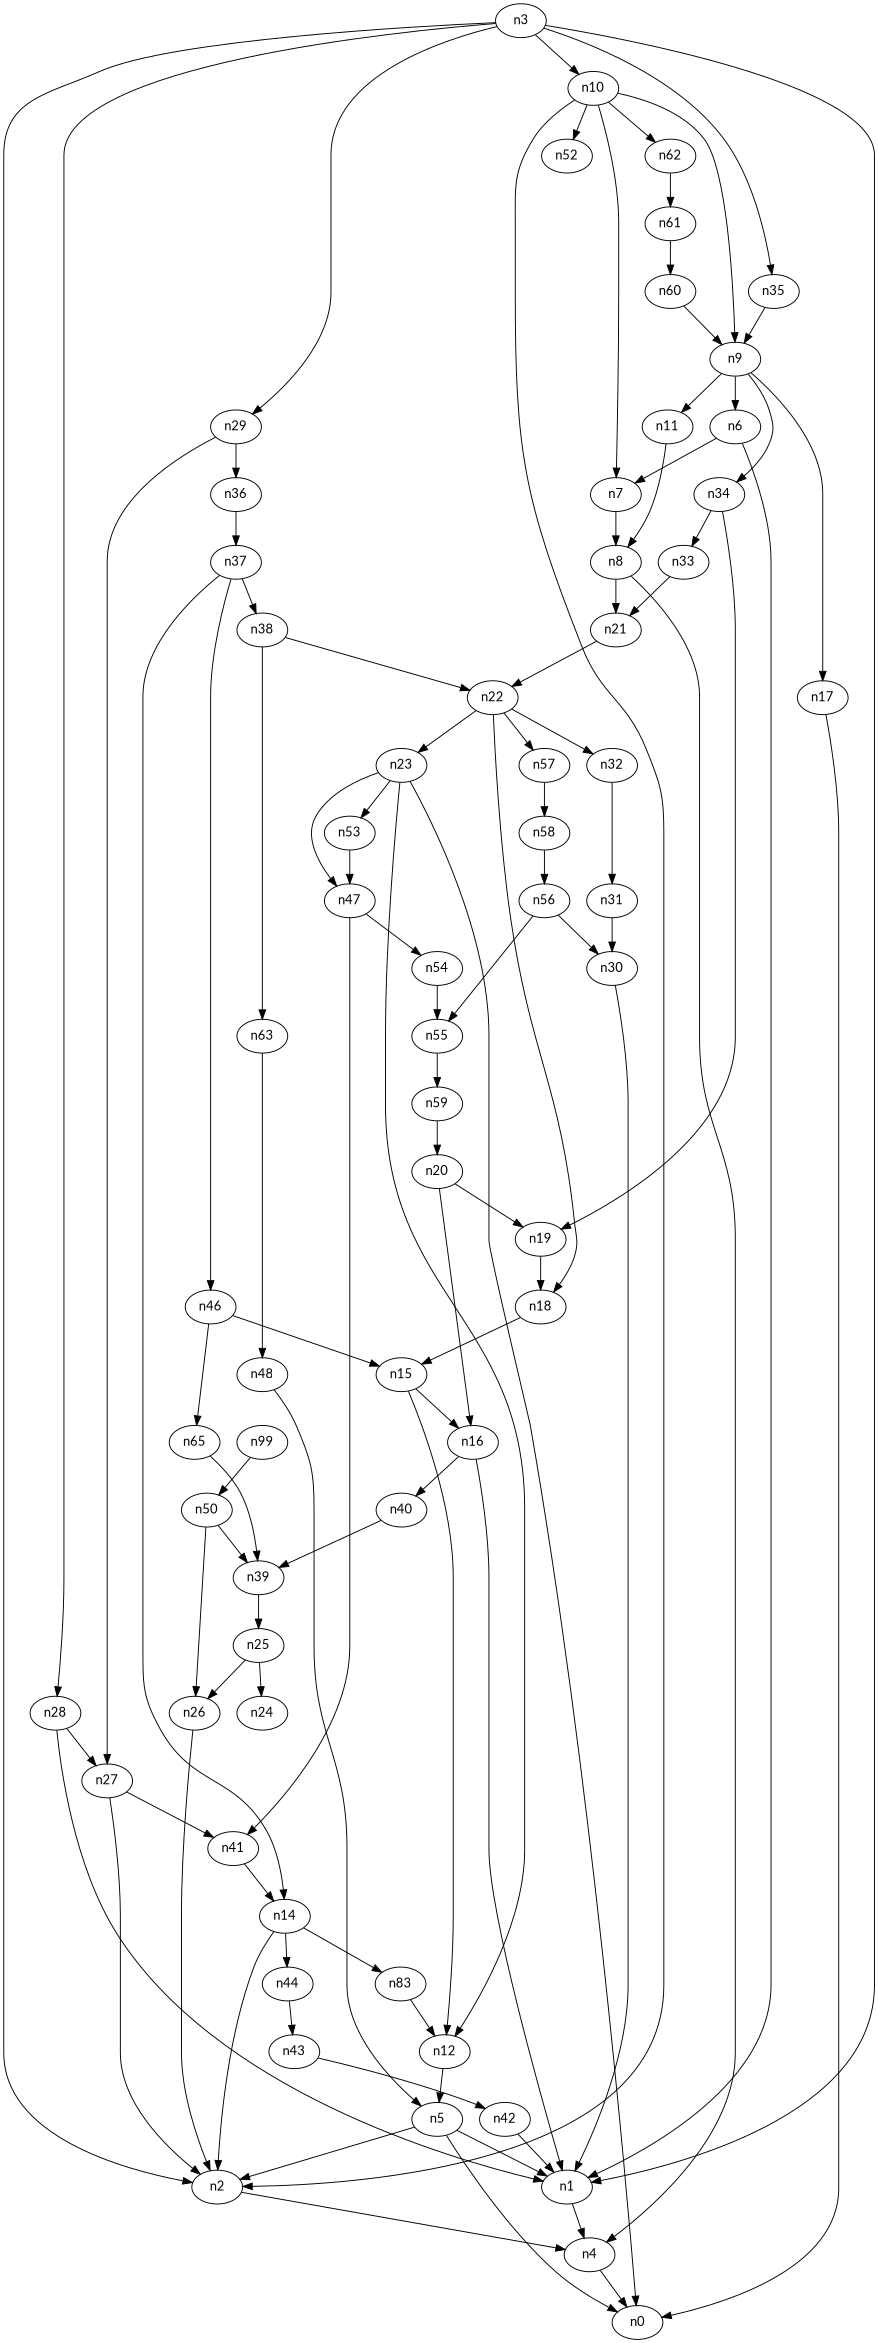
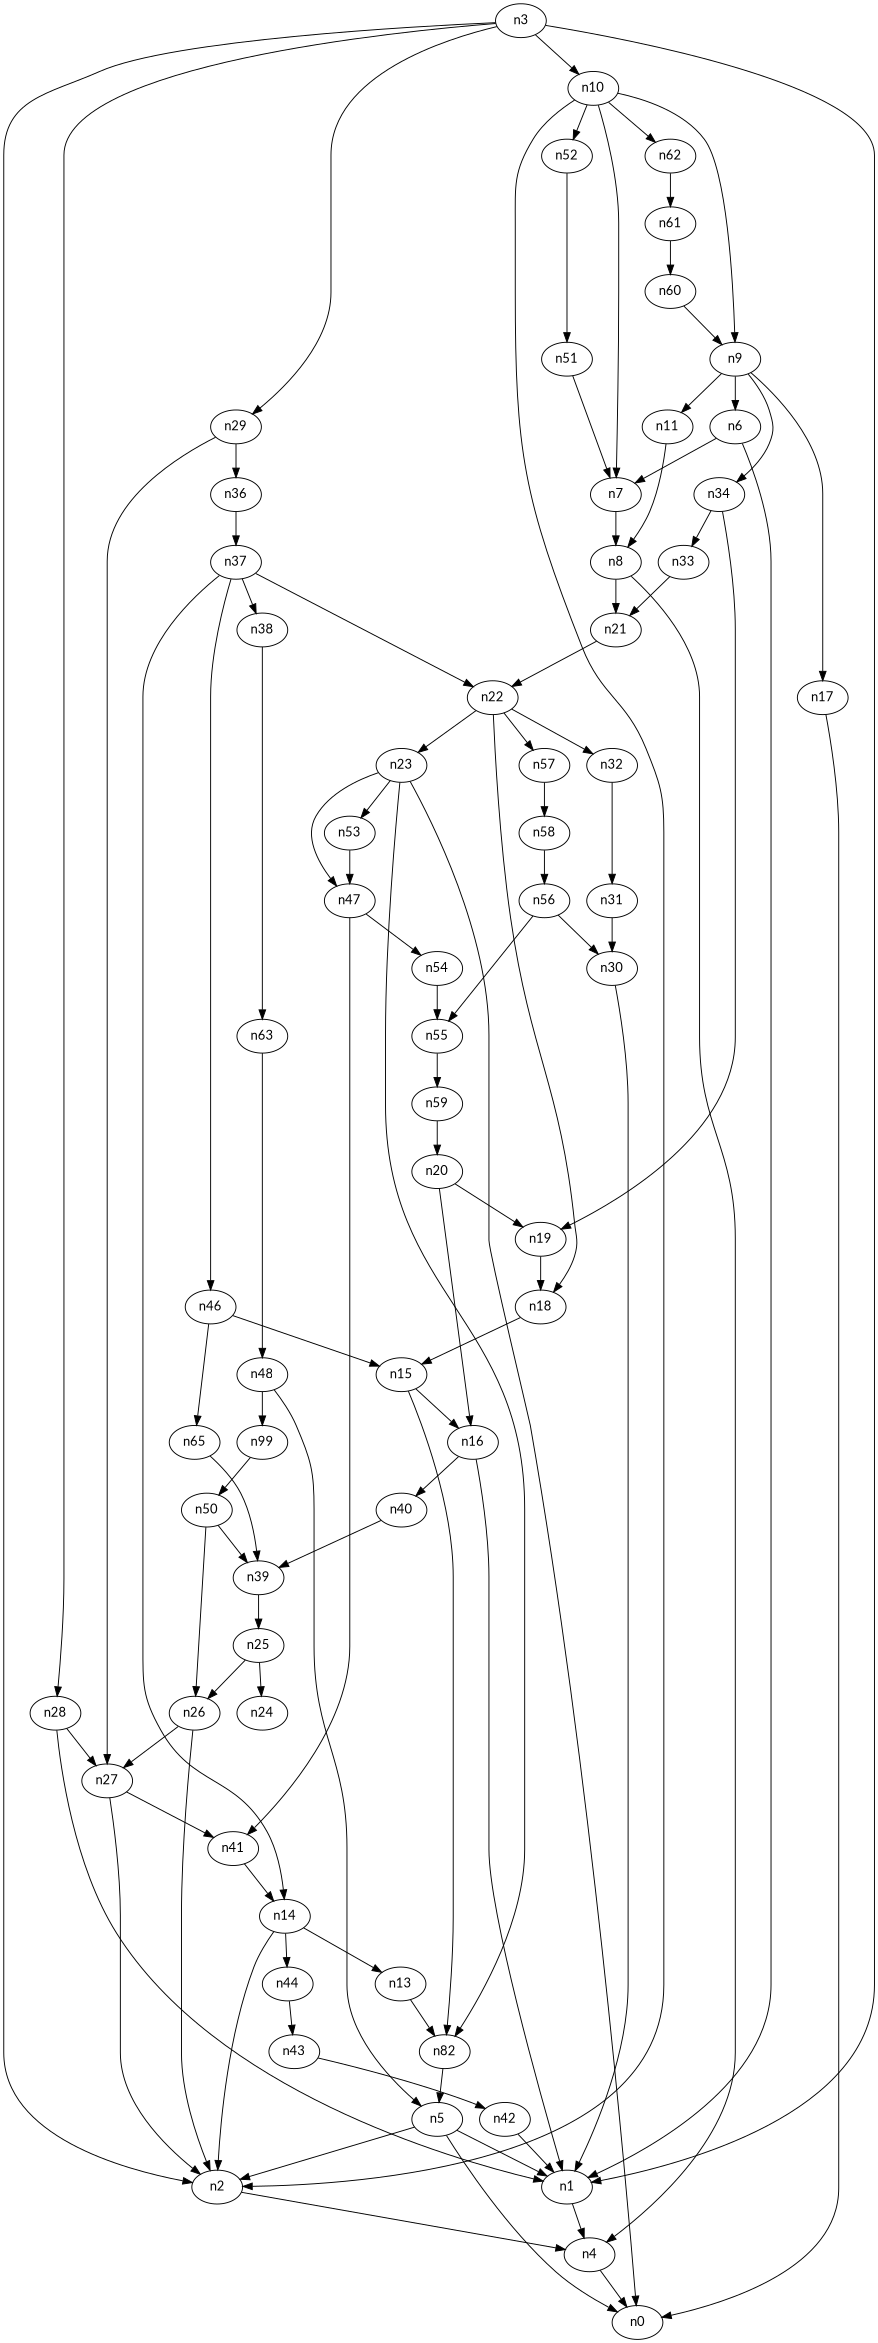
node "n35": removed
node "n51": added
edge "n38" -> "n22": now "n37" -> "n22"
edge "n48" -> "n99": added
edge "n26" -> "n27": added
node "n83": label "n83" -> "n13"
node "n12": label "n12" -> "n82"
